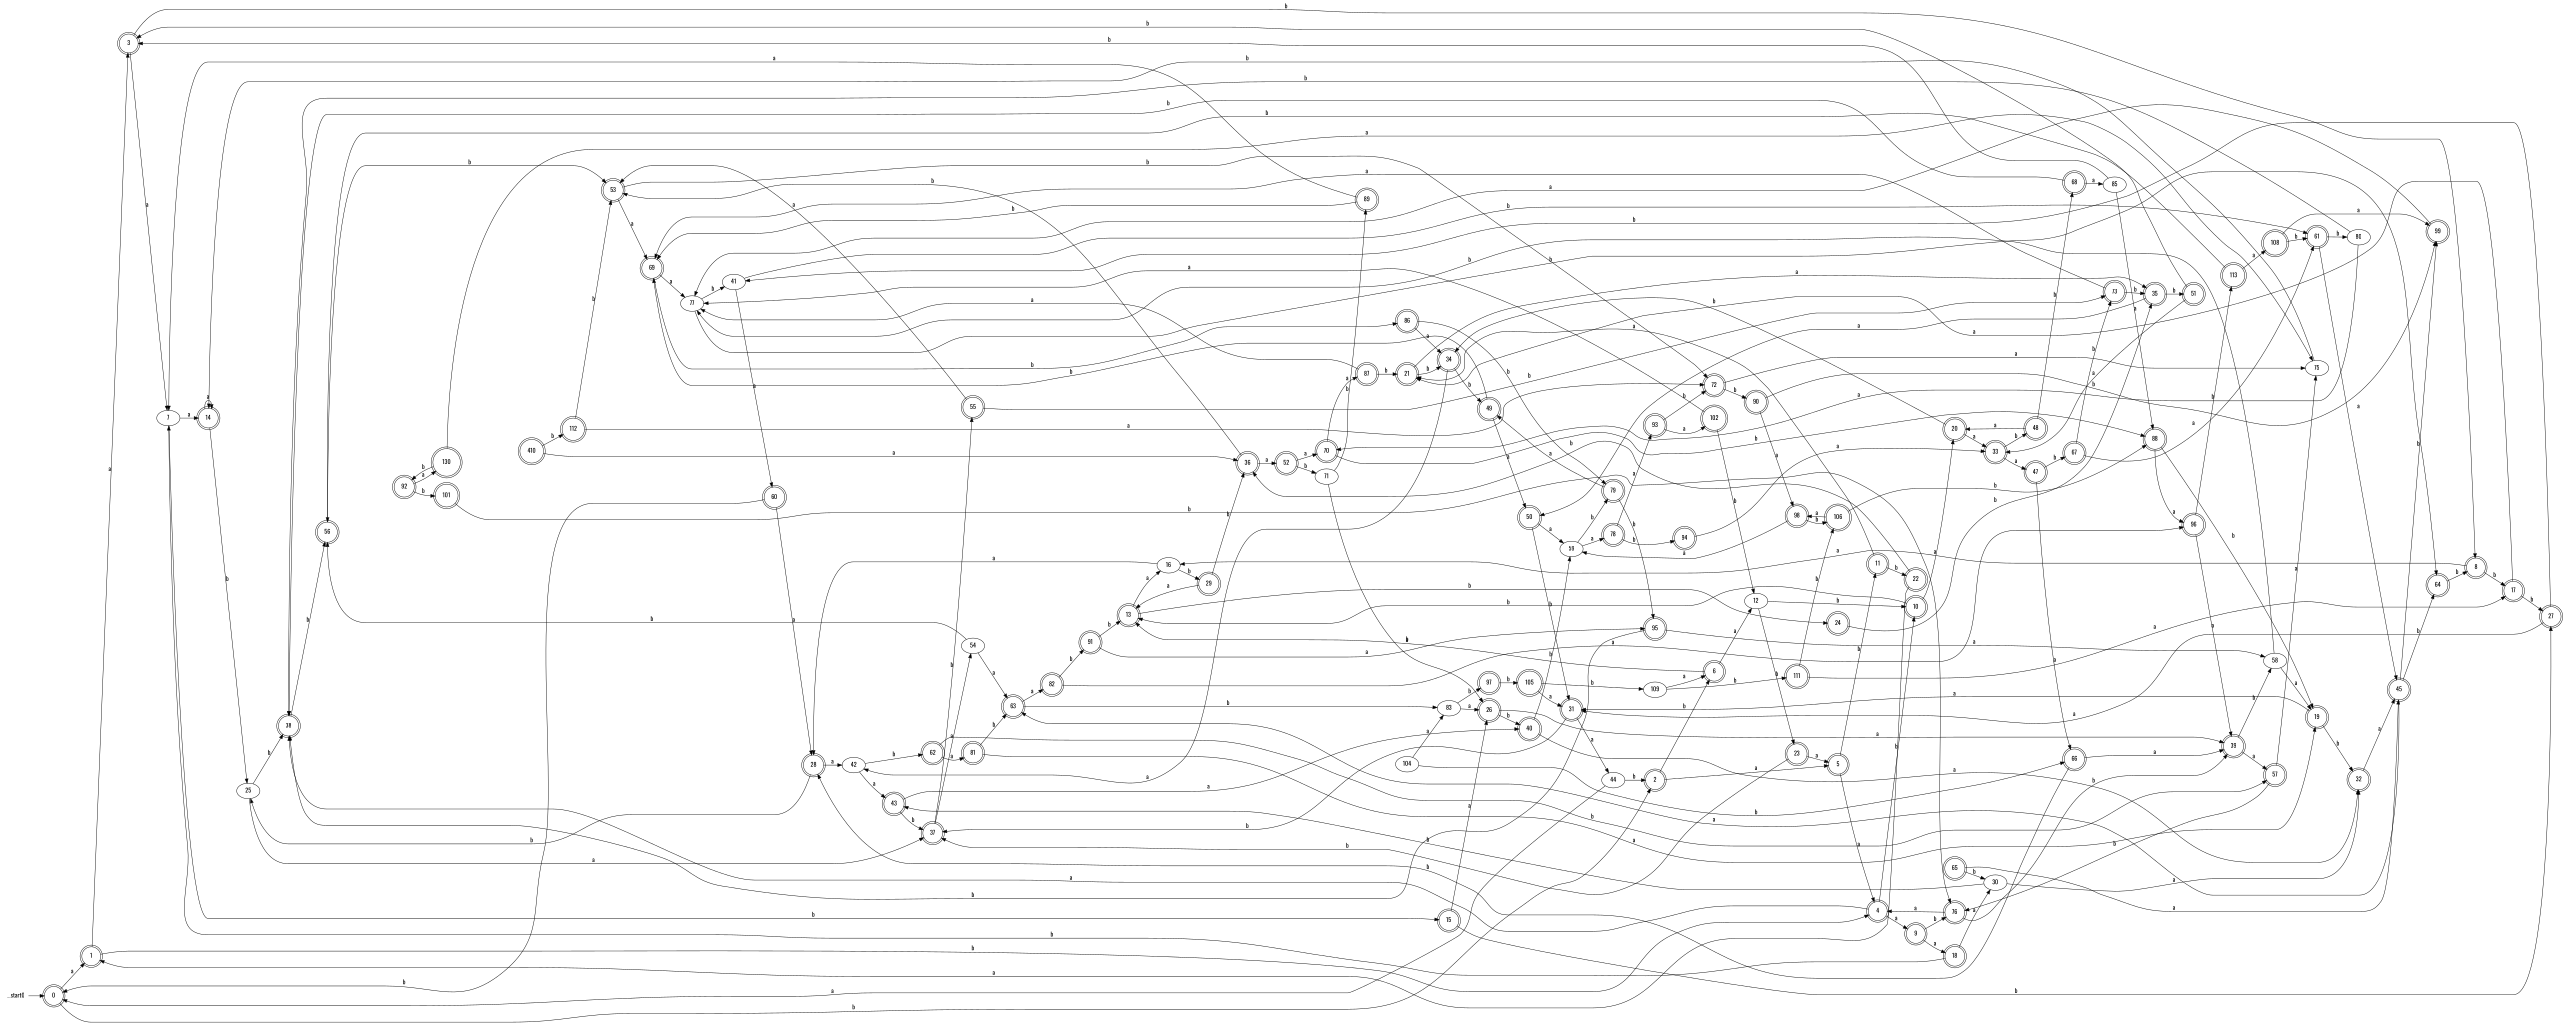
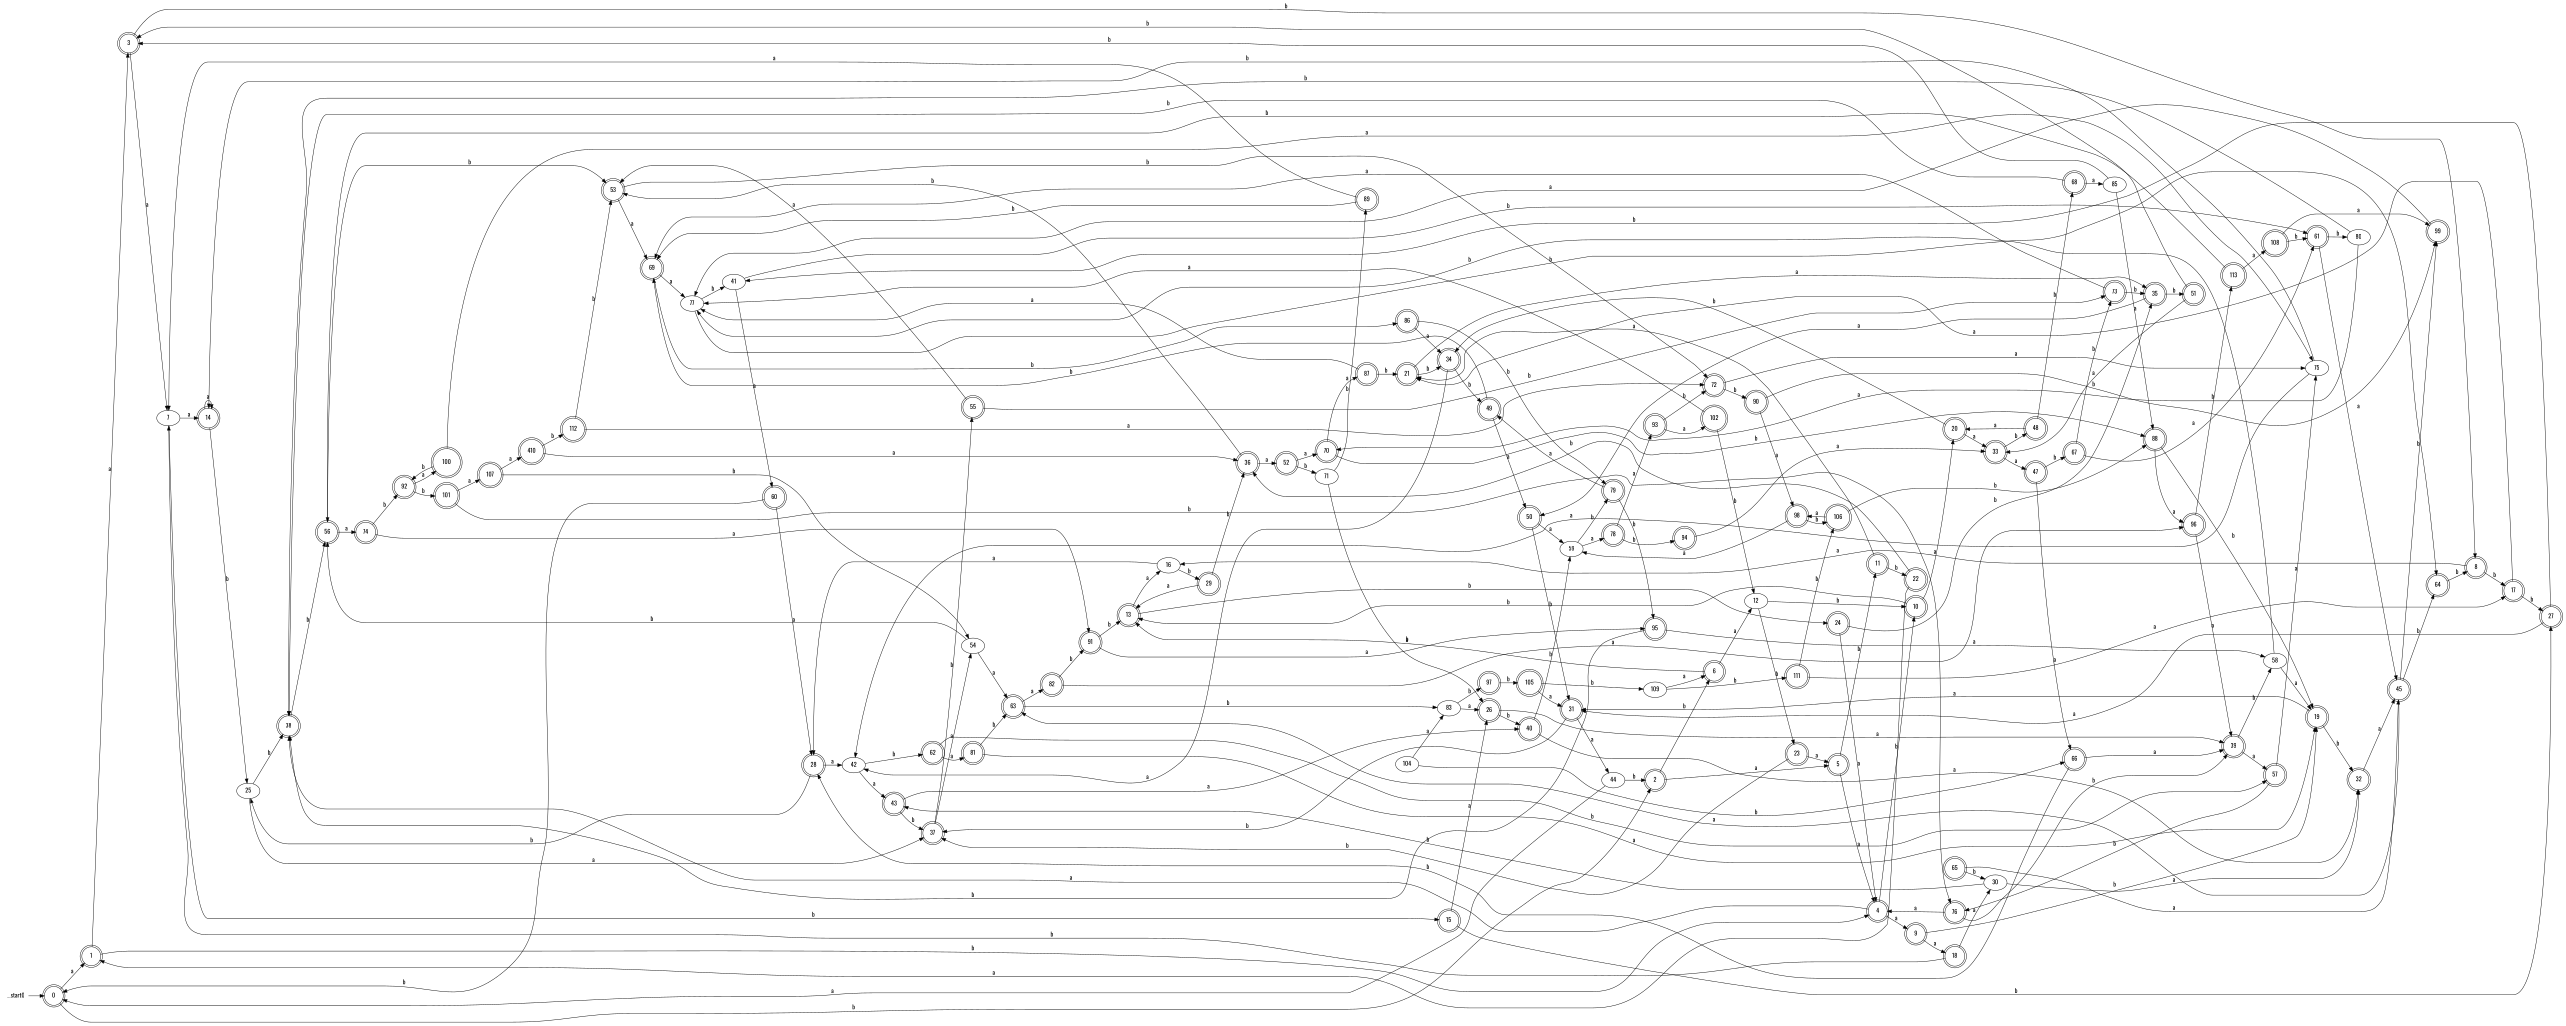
node "130": label "130" -> "100"
node "107": added
edge "75" -> "42": added, label "a"
node "74": added
edge "24" -> "4": added, label "a"
edge "9" -> "76": now "9" -> "19"
